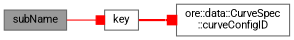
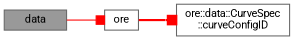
node "subName": label "subName" -> "data"
node "key": label "key" -> "ore"
